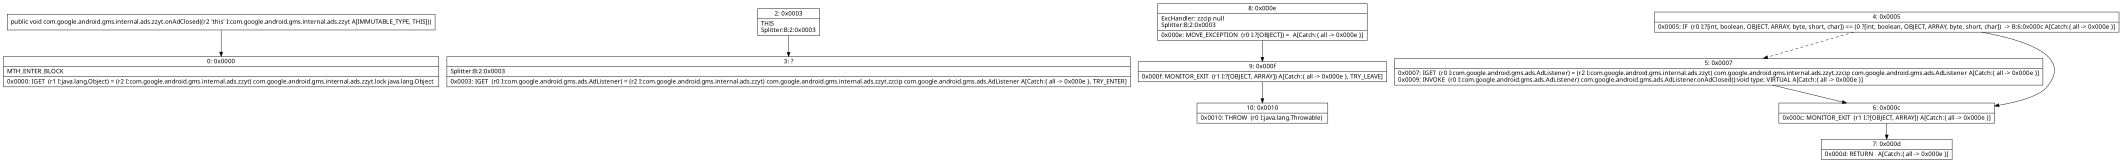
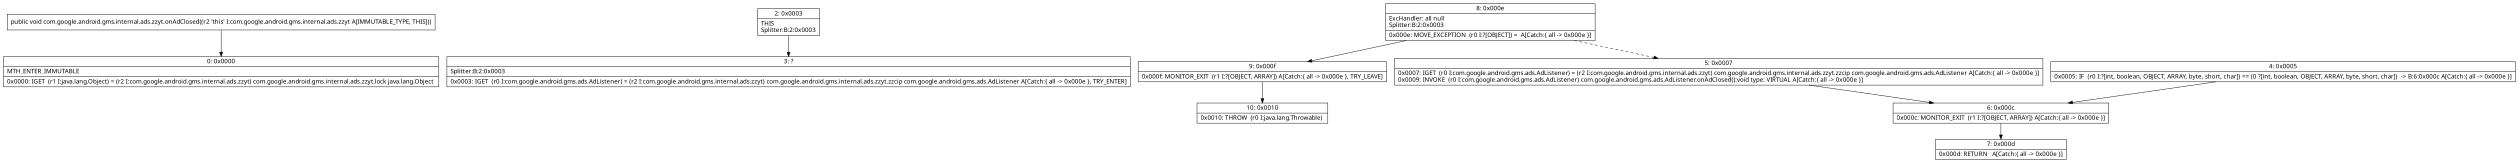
node "8: 0x000e": text "ExcHandler: zzcip null" -> "ExcHandler: all null"
edge "4: 0x0005" -> "5: 0x0007": now "8: 0x000e" -> "5: 0x0007"
node "0: 0x0000": text "MTH_ENTER_BLOCK" -> "MTH_ENTER_IMMUTABLE"
